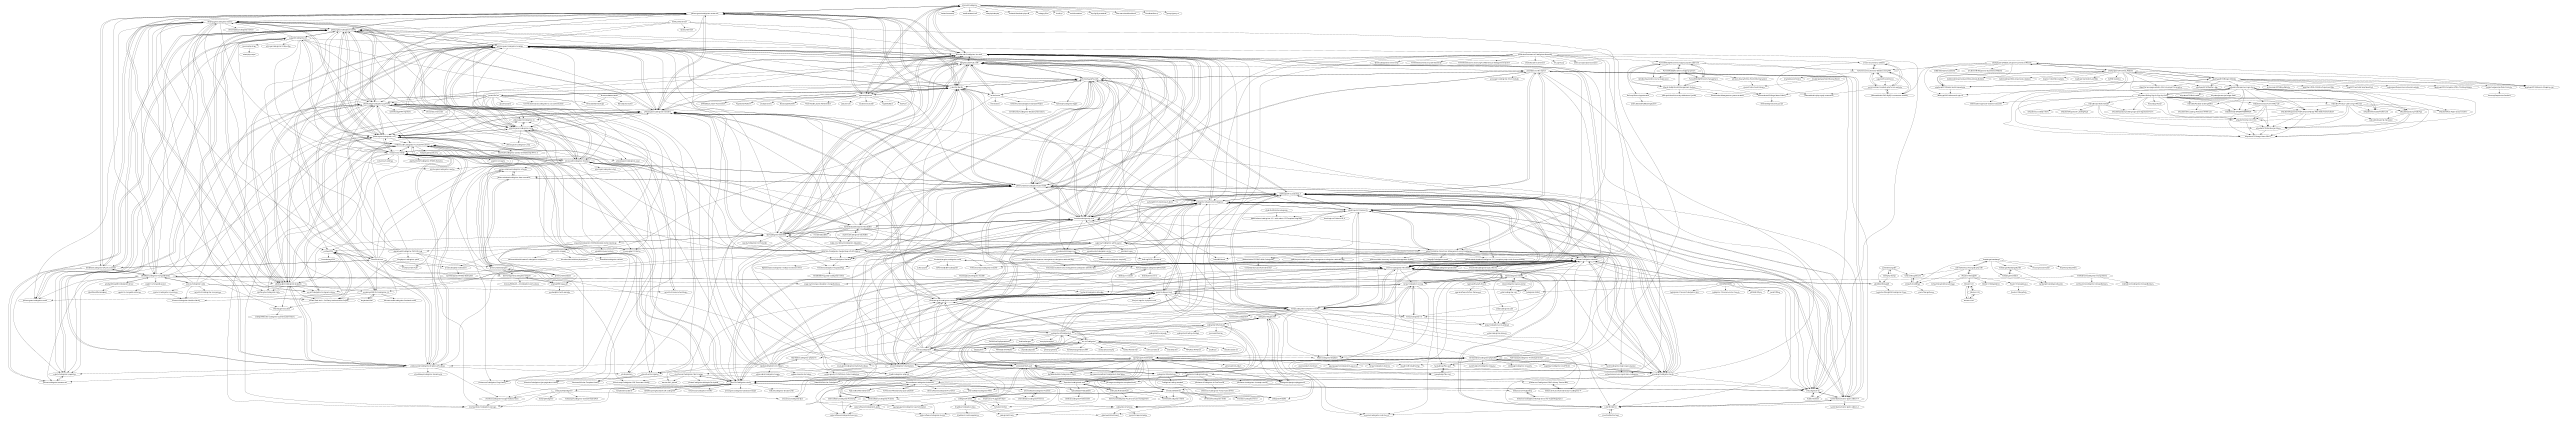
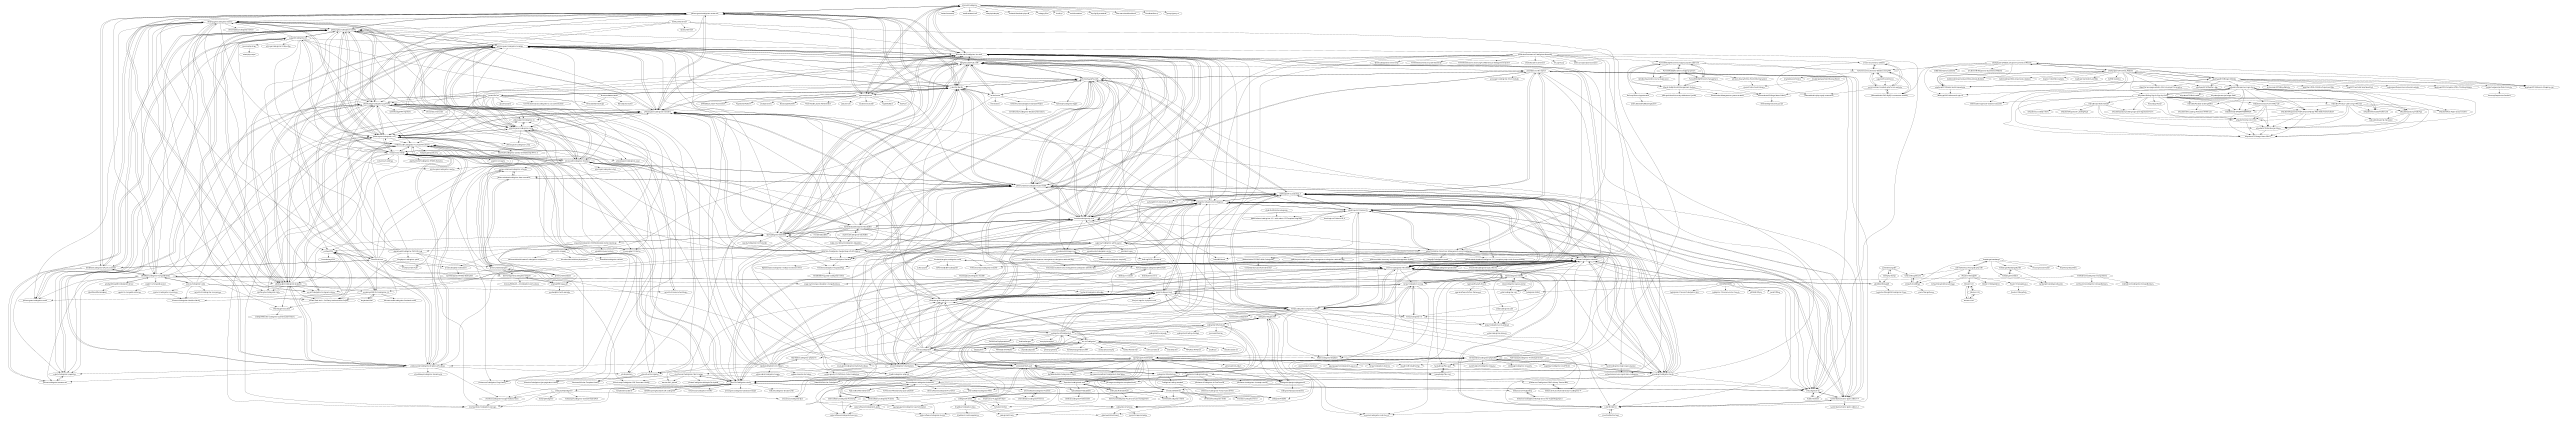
edge "daylightstudio/FUEL-CMS" -> "philsturgeon/codeigniter-oauth2": now "daylightstudio/FUEL-CMS" -> "jimdoescode/CodeIgniter-YouTube-API-Library"
node "codeigniter4projects/website2": added
